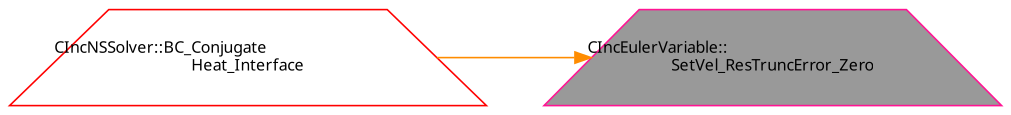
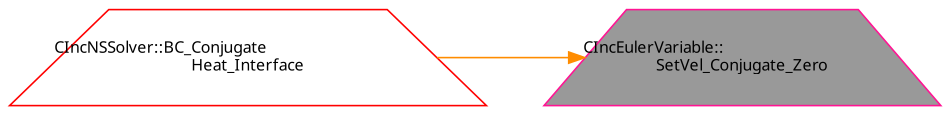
node "CIncEulerVariable:: SetVel_ResTruncError_Zero": label "CIncEulerVariable:: SetVel_ResTruncError_Zero" -> "CIncEulerVariable:: SetVel_Conjugate_Zero"
